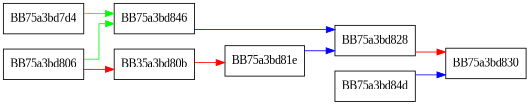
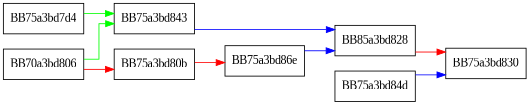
node "BB75a3bd846": label "BB75a3bd846" -> "BB75a3bd843"
node "BB75a3bd828": label "BB75a3bd828" -> "BB85a3bd828"
node "BB75a3bd81e": label "BB75a3bd81e" -> "BB75a3bd86e"
node "BB75a3bd806": label "BB75a3bd806" -> "BB70a3bd806"
node "BB35a3bd80b": label "BB35a3bd80b" -> "BB75a3bd80b"
